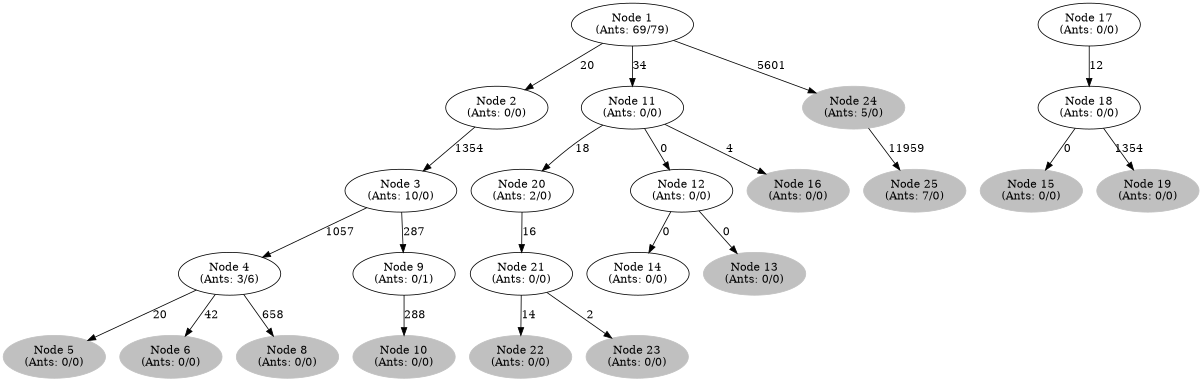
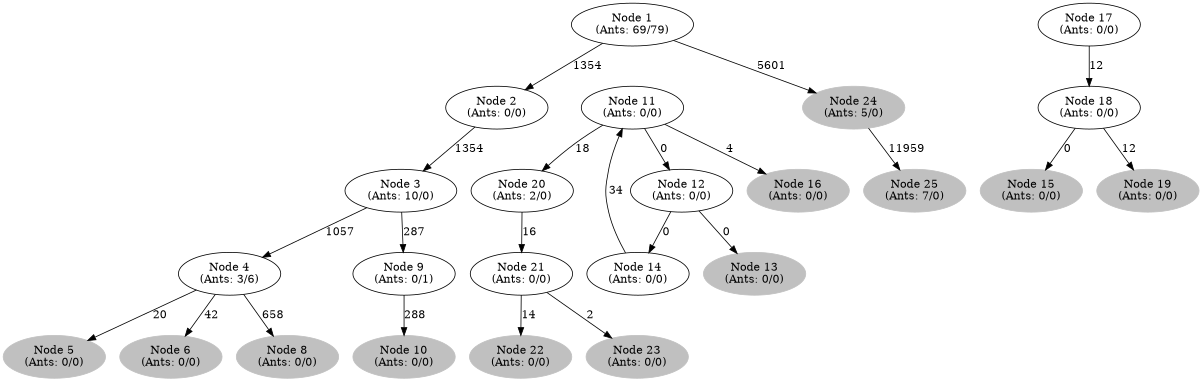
edge "Node 1 (Ants: 69/79)" -> "Node 11 (Ants: 0/0)": now "Node 14 (Ants: 0/0)" -> "Node 11 (Ants: 0/0)"
edge "Node 1 (Ants: 69/79)" -> "Node 2 (Ants: 0/0)": label "20" -> "1354"
edge "Node 18 (Ants: 0/0)" -> "Node 19 (Ants: 0/0)": label "1354" -> "12"
